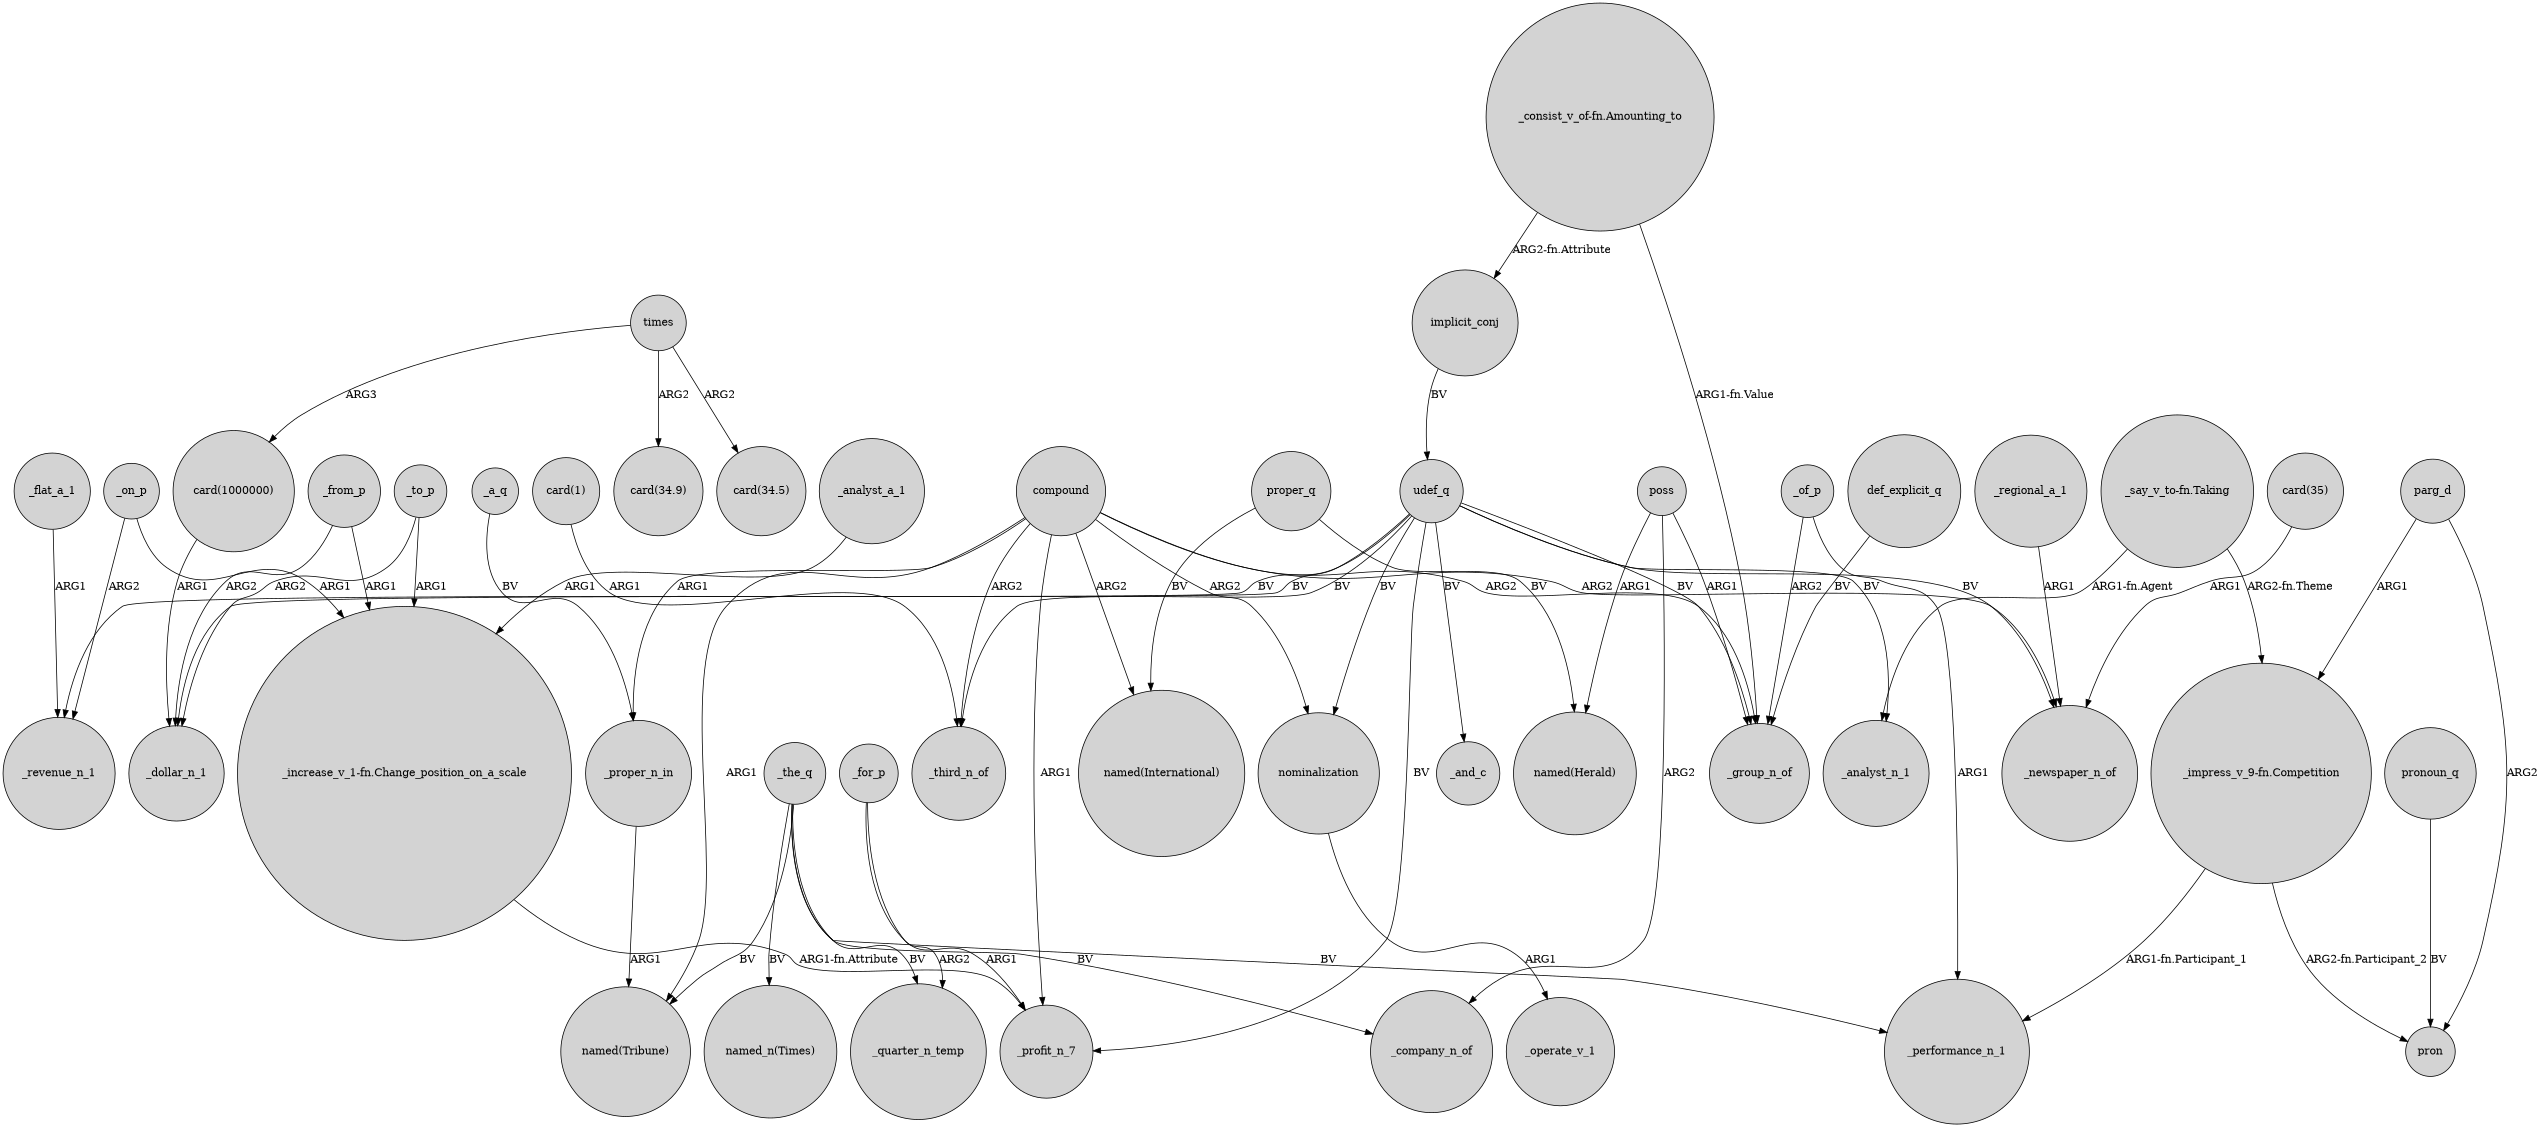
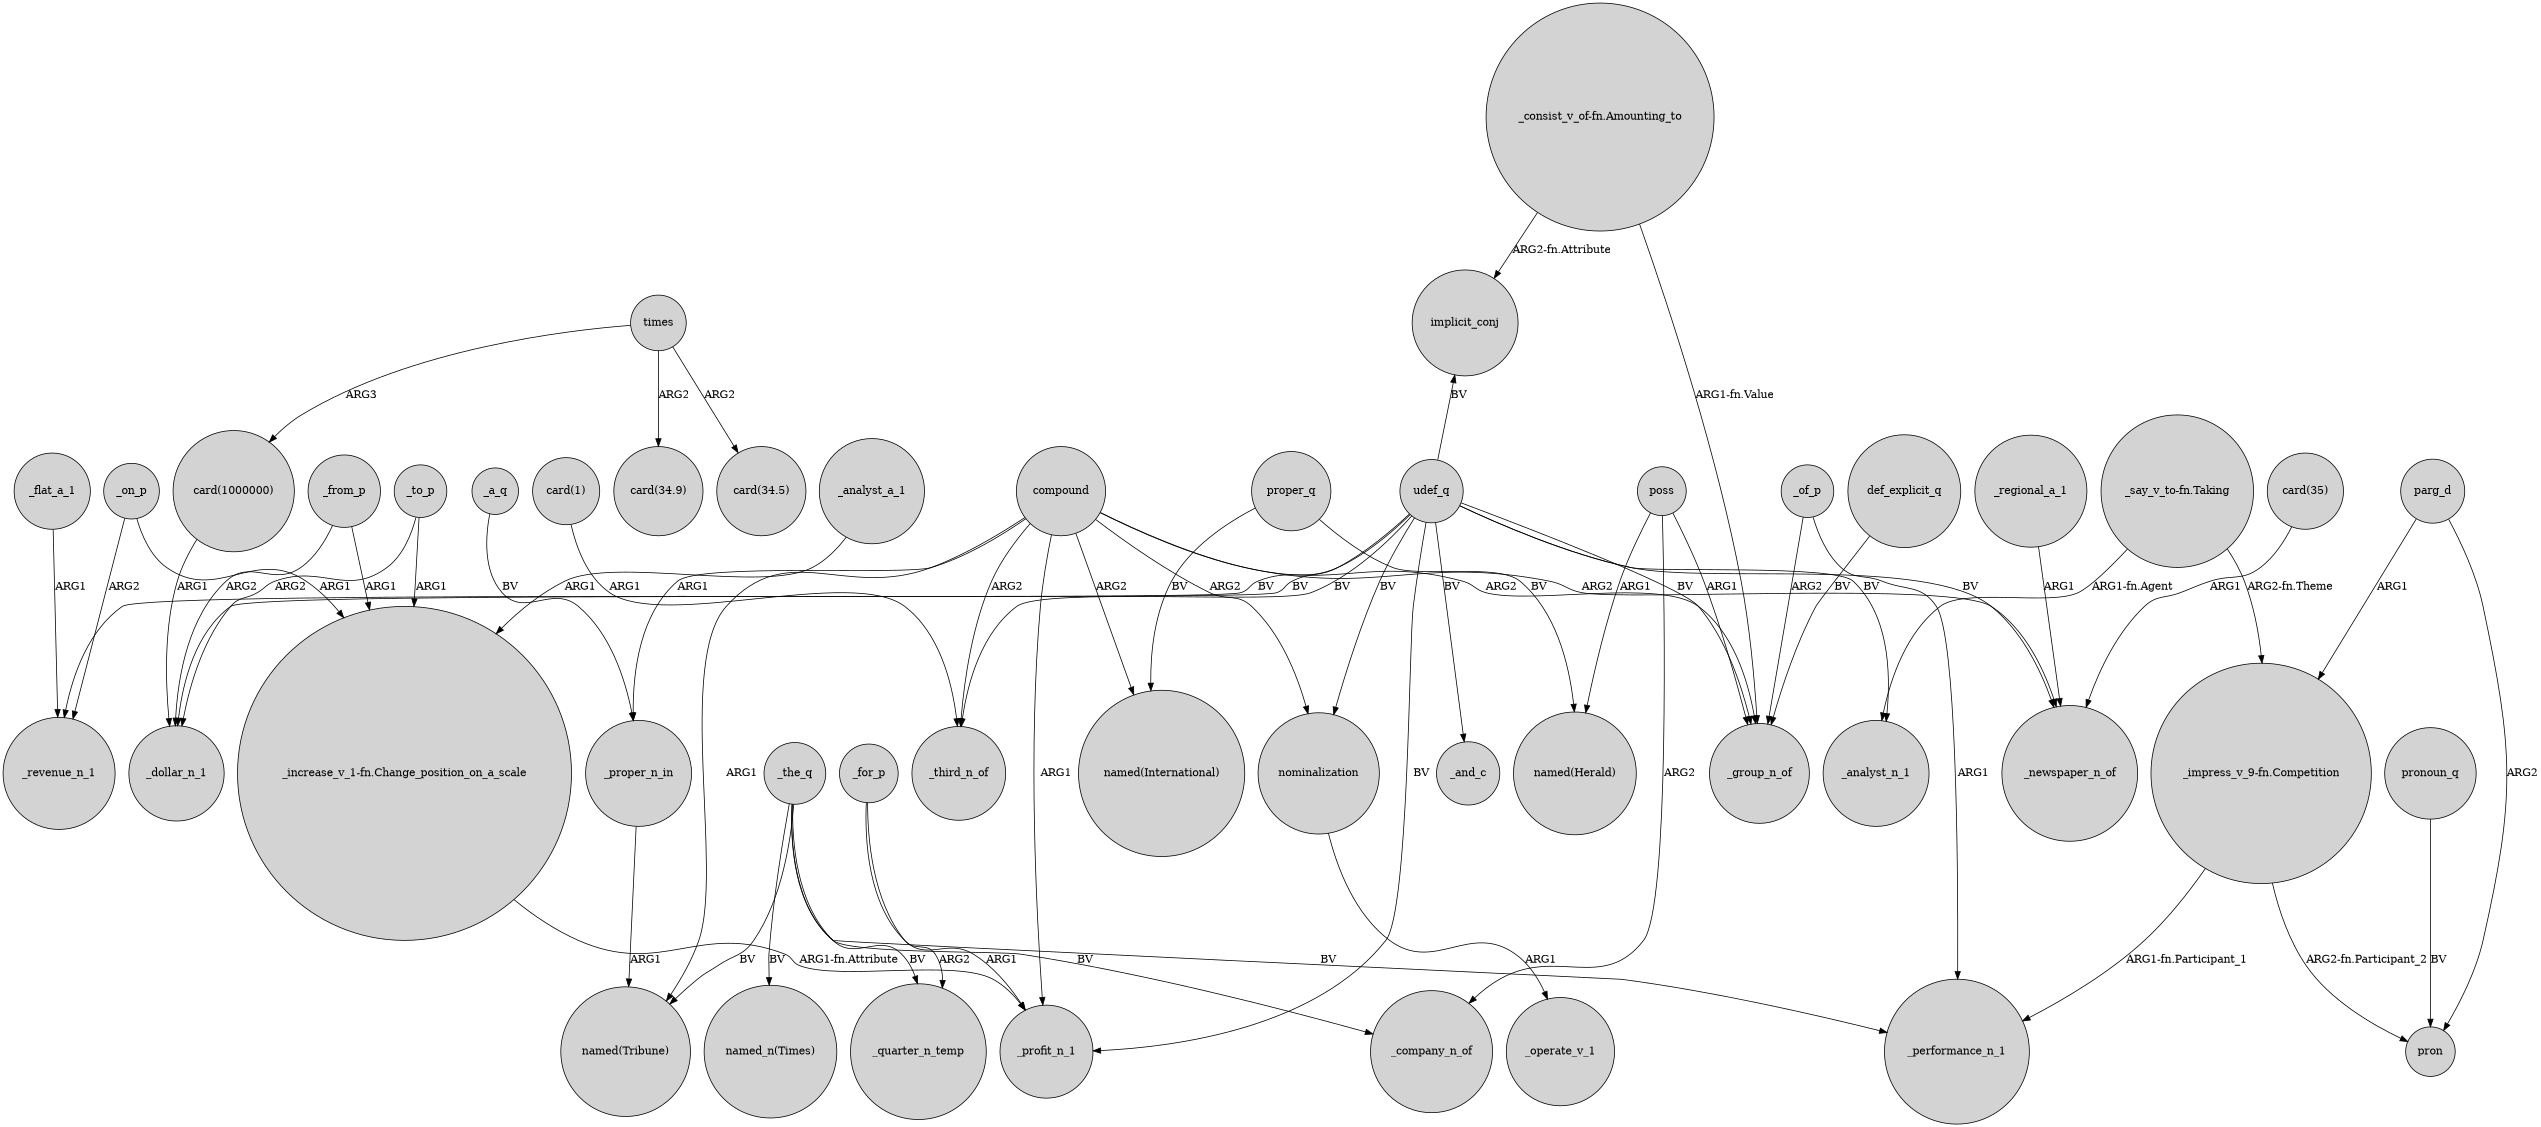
edge "implicit_conj" -> "udef_q": reversed
node "_profit_n_7": label "_profit_n_7" -> "_profit_n_1"
